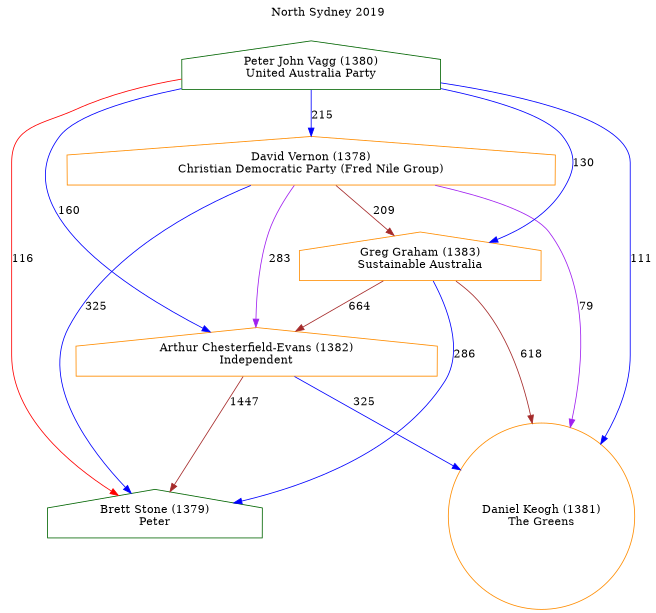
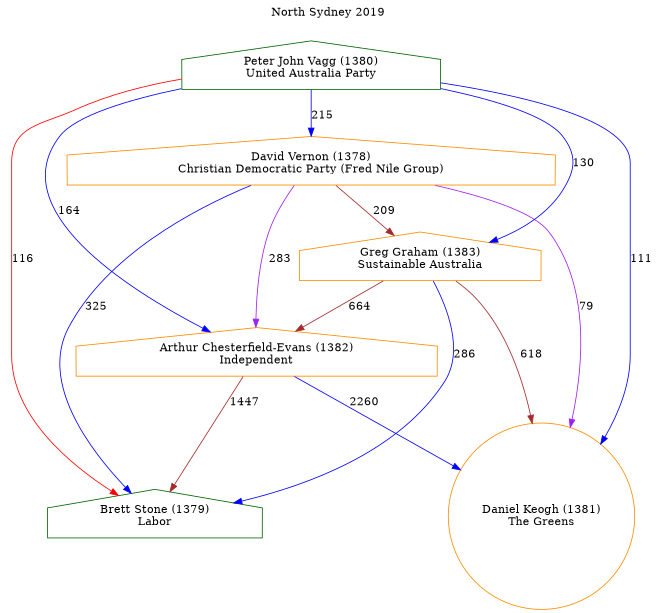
edge "Peter John Vagg (1380) United Australia Party" -> "Arthur Chesterfield-Evans (1382) Independent": label "160" -> "164"
edge "Arthur Chesterfield-Evans (1382) Independent" -> "Daniel Keogh (1381) The Greens": label "325" -> "2260"
node "Brett Stone (1379) Peter": label "Brett Stone (1379) Peter" -> "Brett Stone (1379) Labor"
